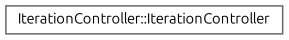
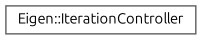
node "IterationController::IterationController": label "IterationController::IterationController" -> "Eigen::IterationController"
